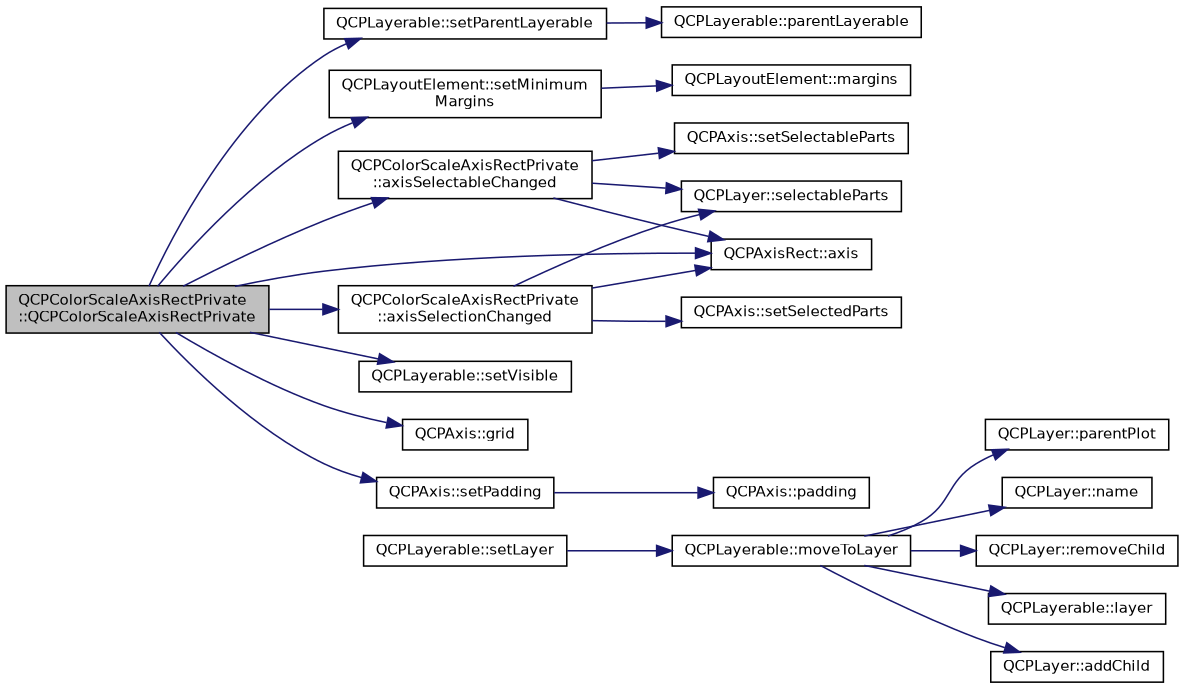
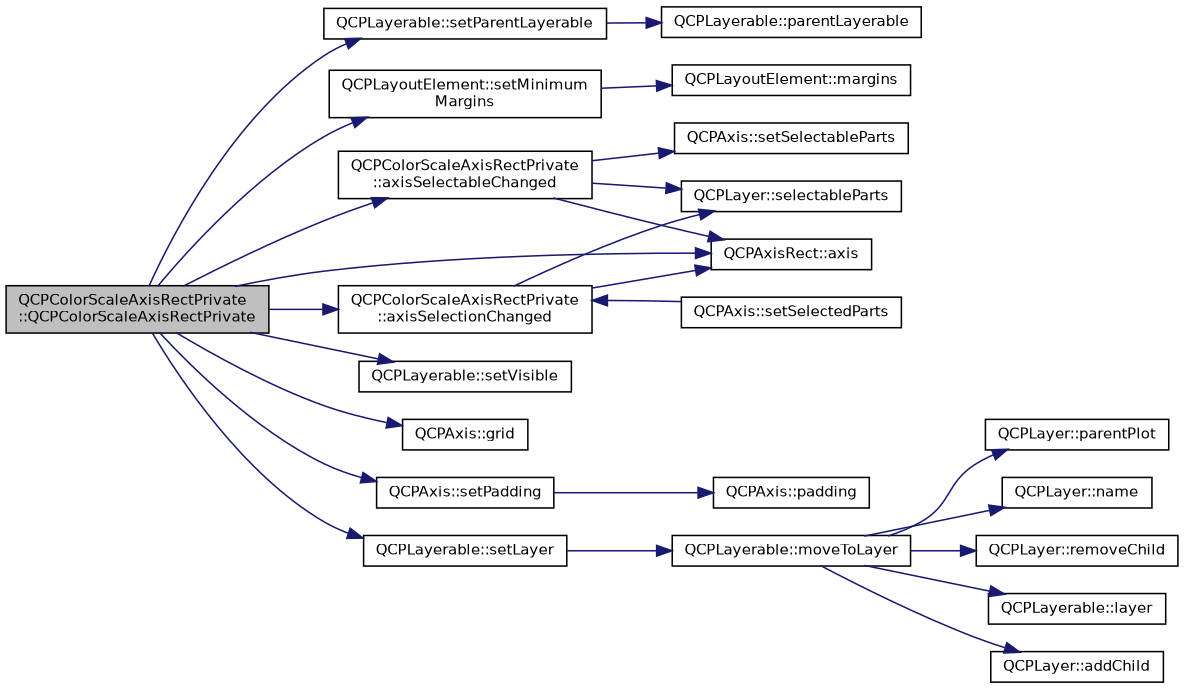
edge "QCPColorScaleAxisRectPrivate ::axisSelectionChanged" -> "QCPAxis::setSelectedParts": reversed
edge "QCPColorScaleAxisRectPrivate ::QCPColorScaleAxisRectPrivate" -> "QCPLayerable::setLayer": added
